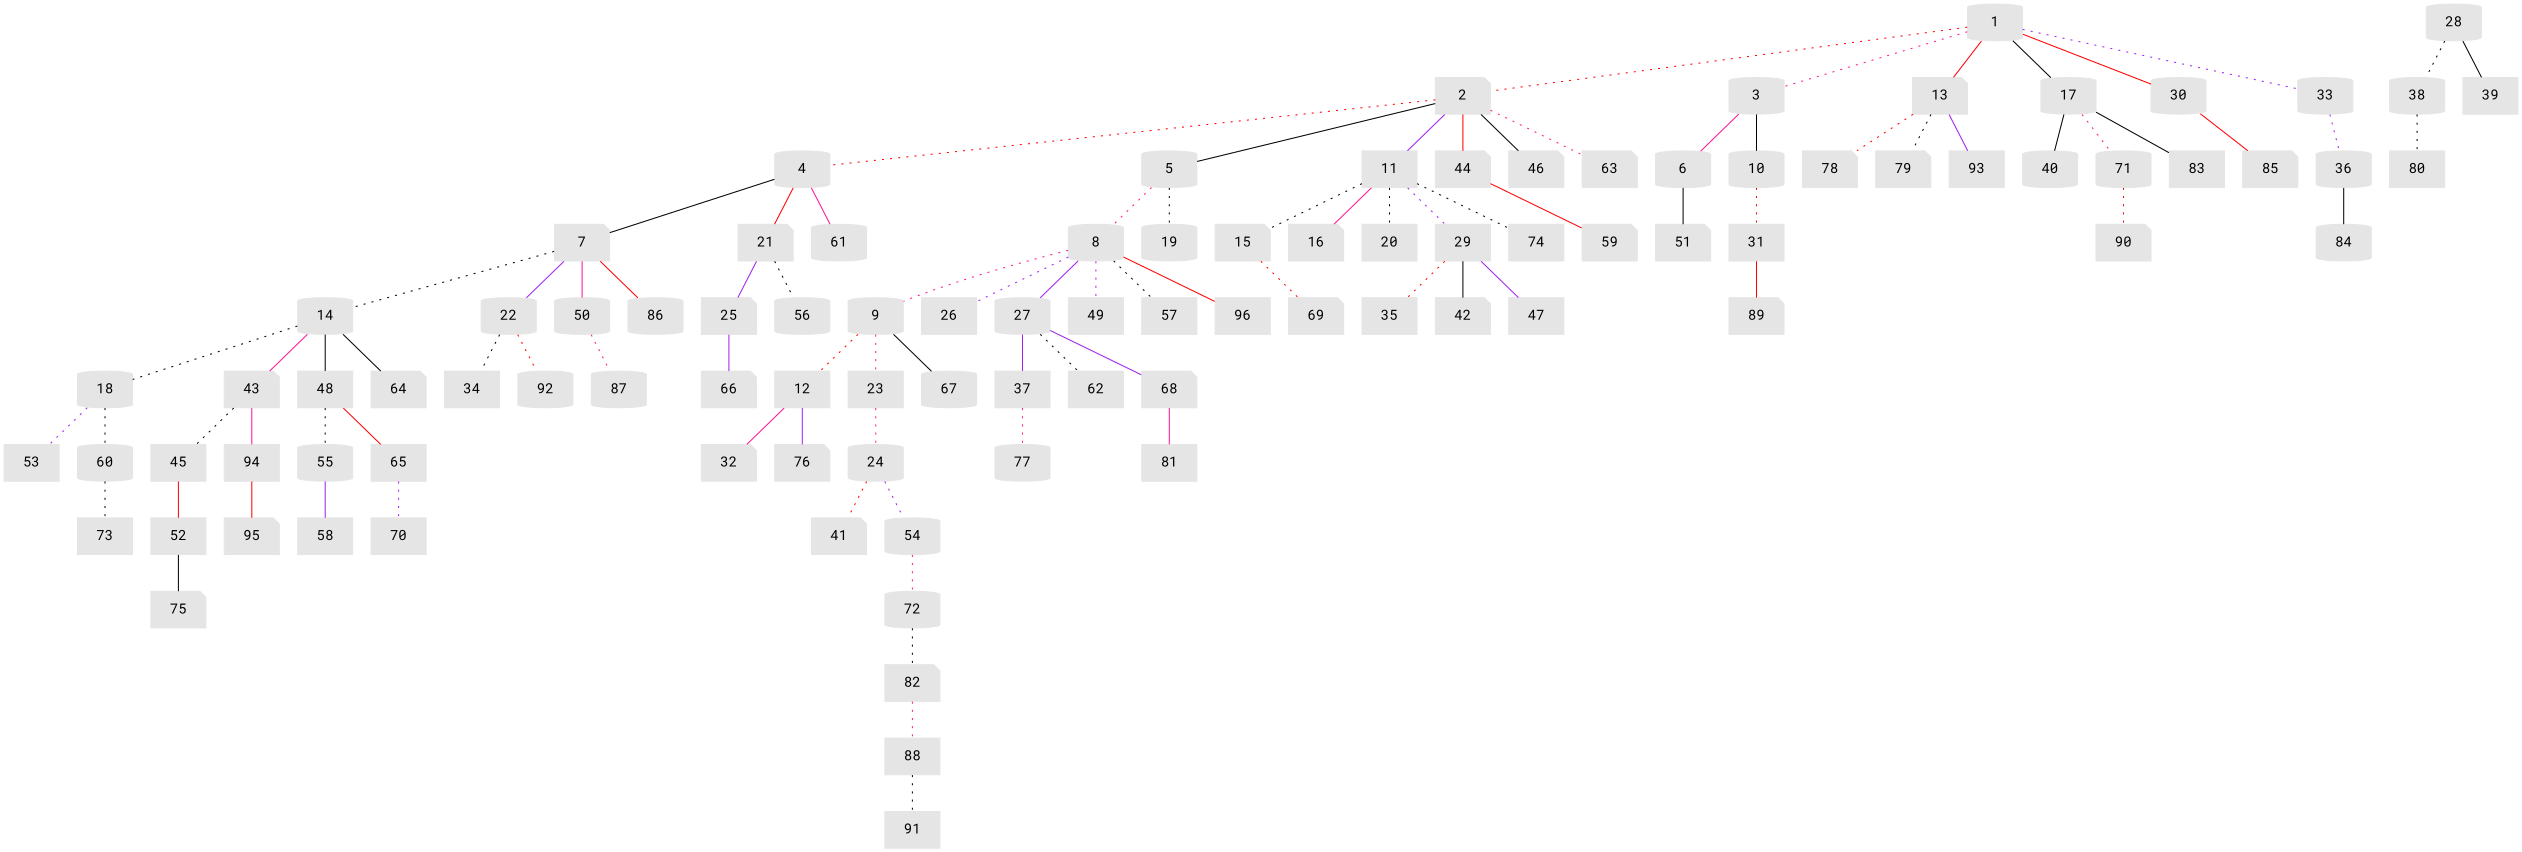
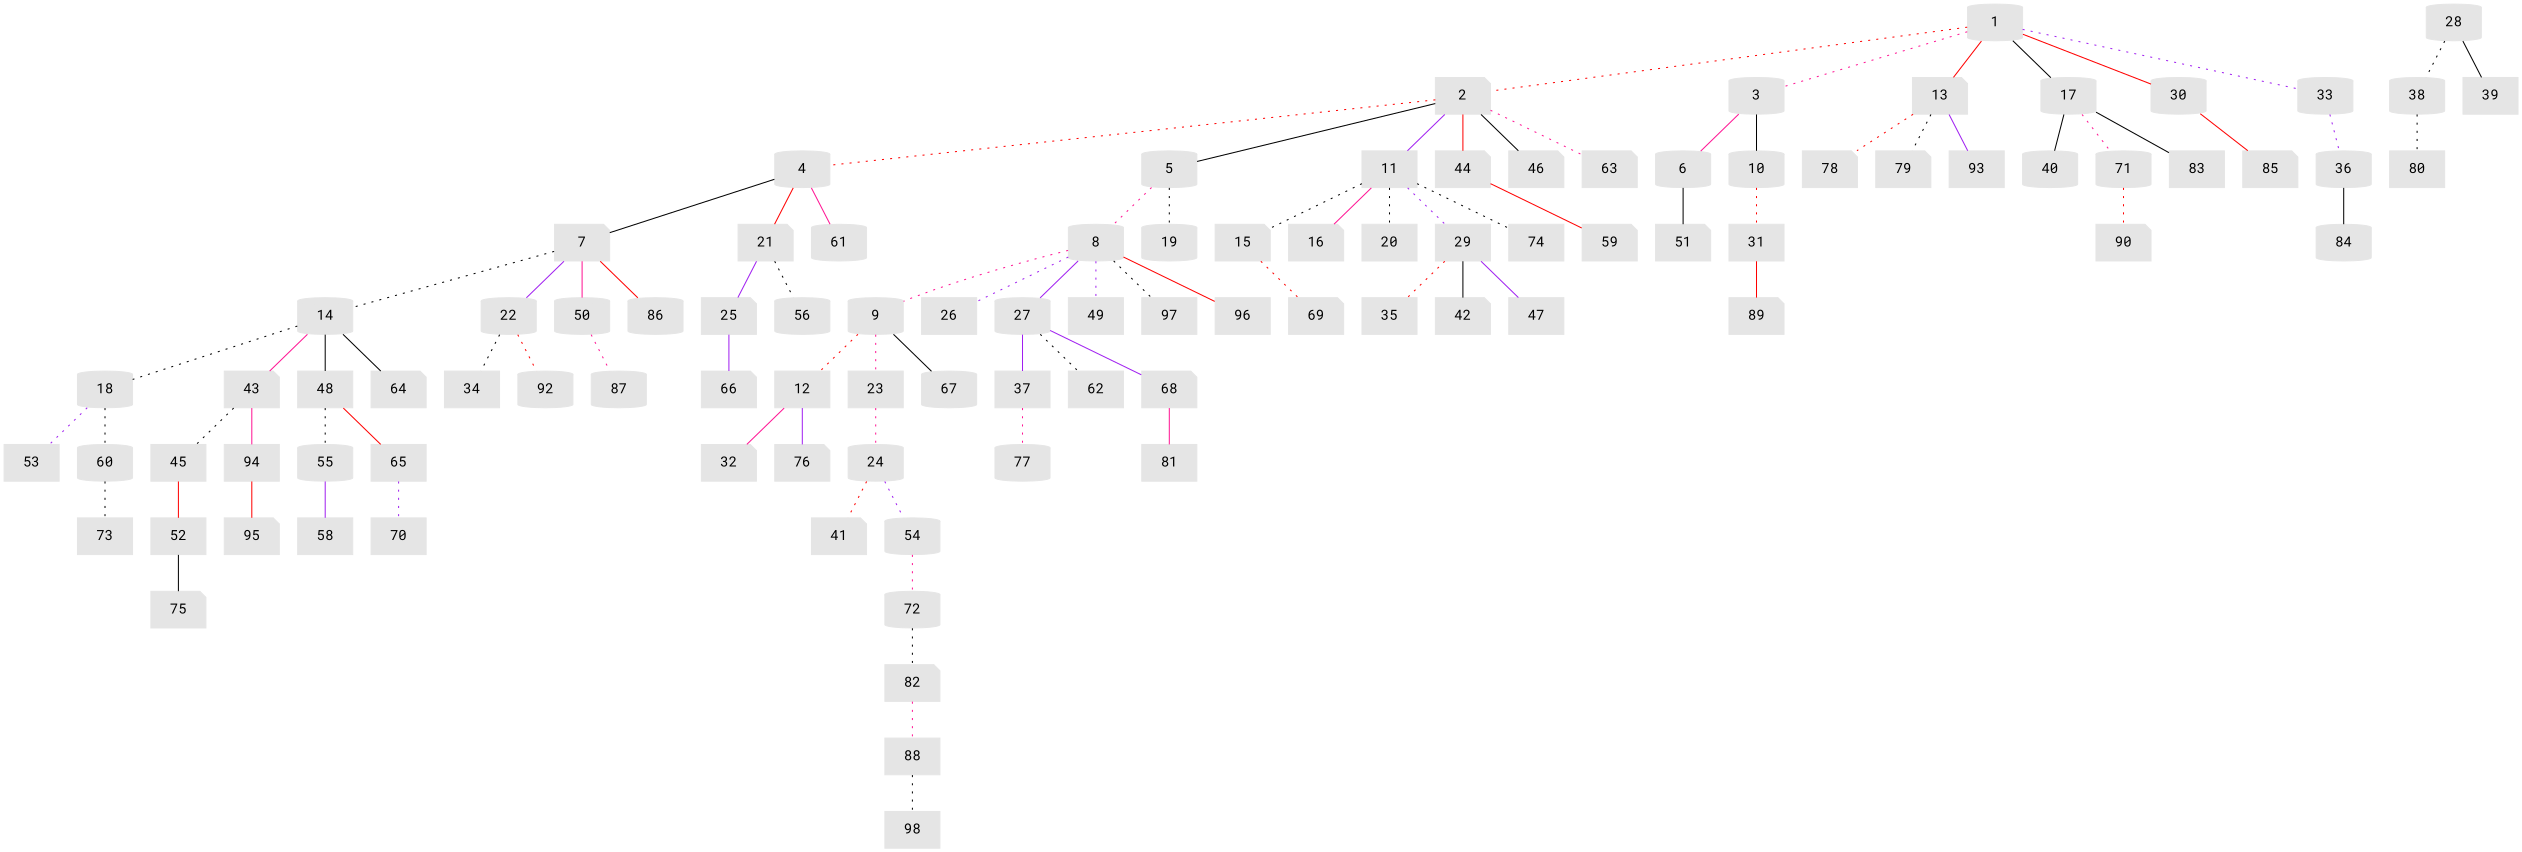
node "57": label "57" -> "97"
node "91": label "91" -> "98"
